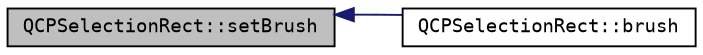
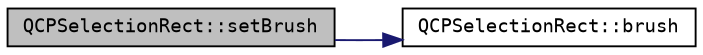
edge "QCPSelectionRect::brush" -> "QCPSelectionRect::setBrush": reversed
